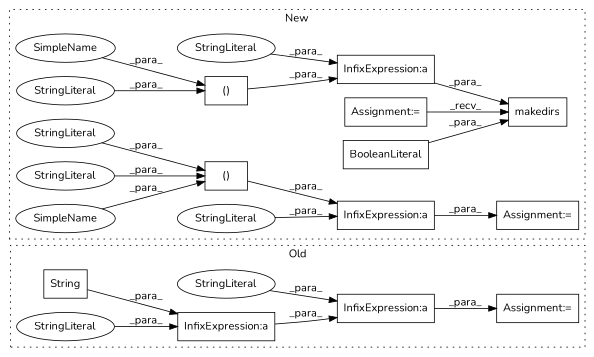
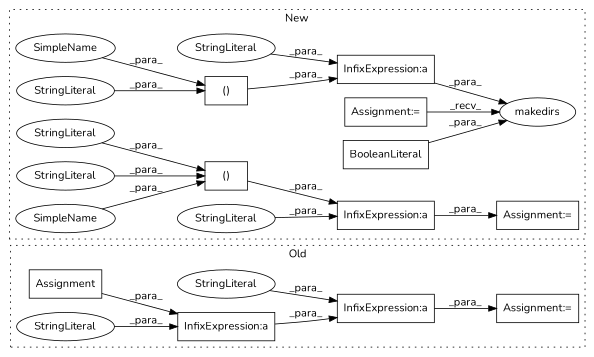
node "makedirs": shape box -> ellipse
node "String": label "String" -> "Assignment"
